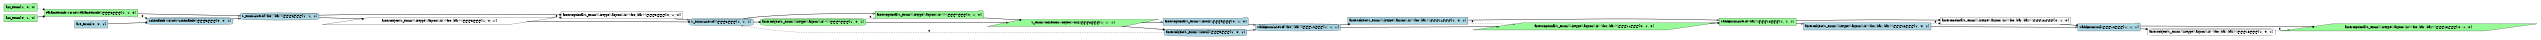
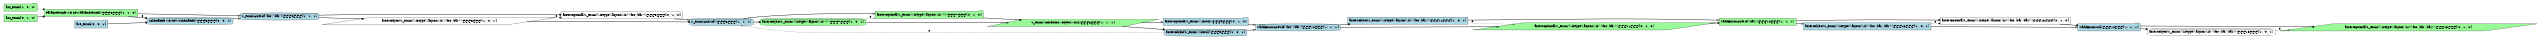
edge "ParameterInfo t = new ParameterInfo()@@@3@@@['1', '1', '0']" -> "SchemaInfo t = new SchemaInfo()@@@3@@@['0', '0', '1']": style dashed -> bold
